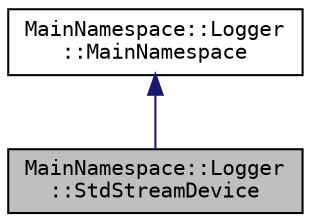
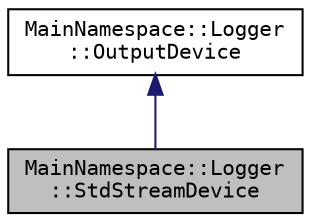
node "MainNamespace::Logger ::MainNamespace": label "MainNamespace::Logger ::MainNamespace" -> "MainNamespace::Logger ::OutputDevice"
